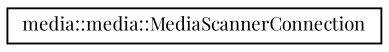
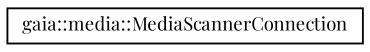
node "media::media::MediaScannerConnection": label "media::media::MediaScannerConnection" -> "gaia::media::MediaScannerConnection"
